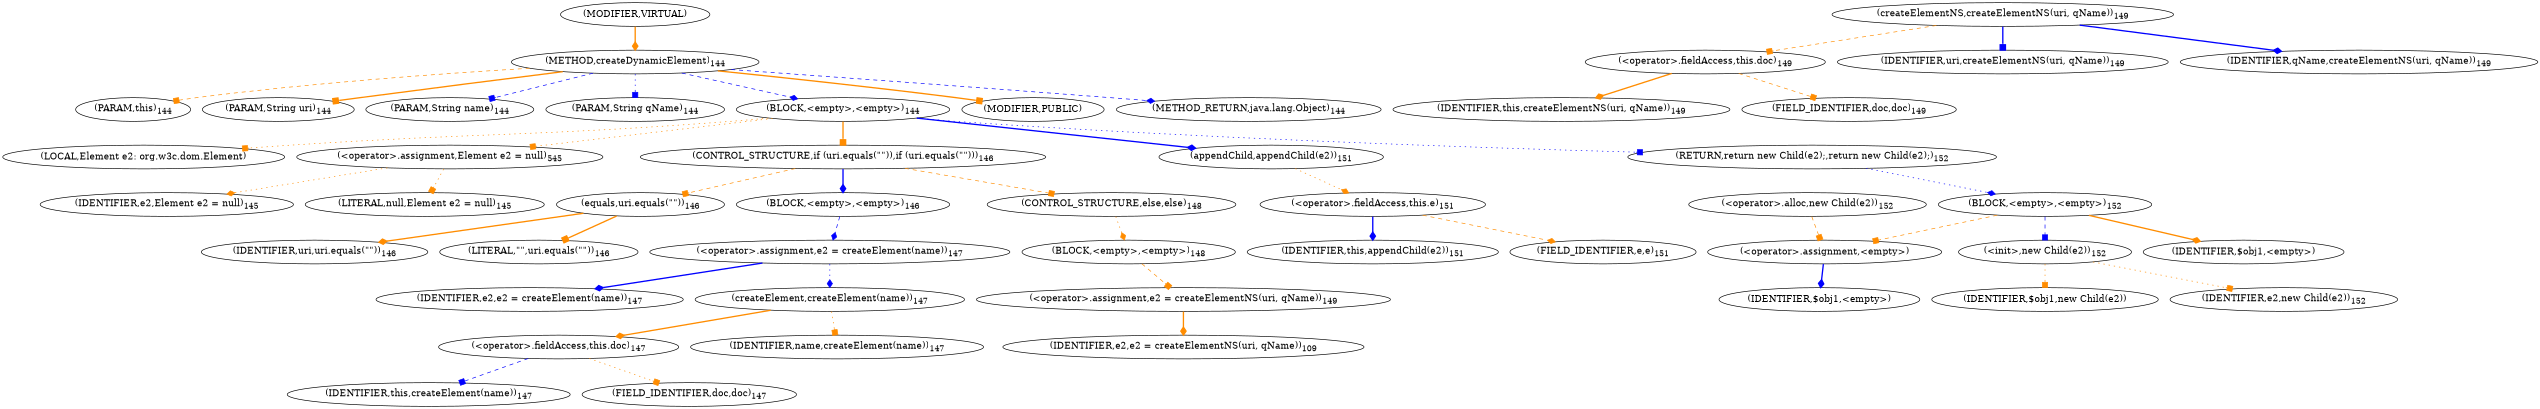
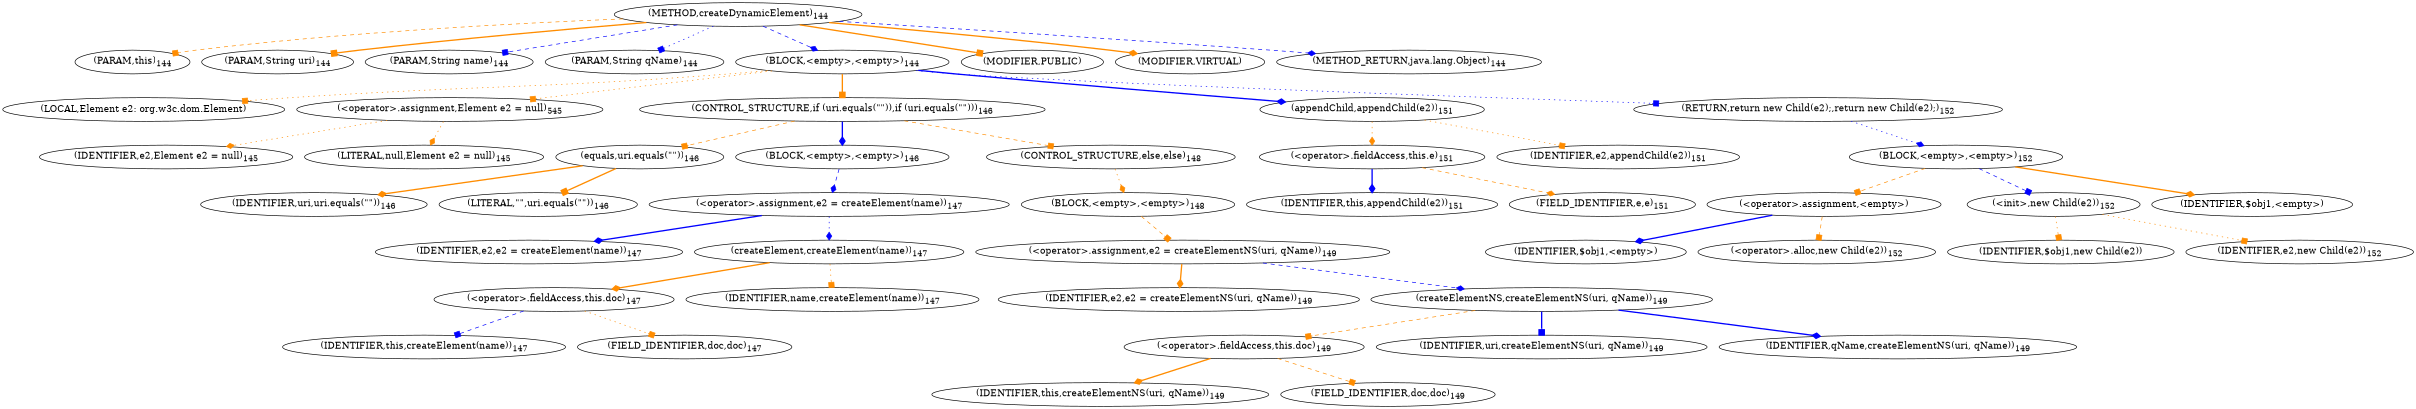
edge "(MODIFIER,VIRTUAL)" -> "(METHOD,createDynamicElement)": reversed
node "(IDENTIFIER,e2,appendChild(e2))": added
edge "(<operator>.assignment,Element e2 = null)" -> "(LITERAL,null,Element e2 = null)": arrowhead box -> diamond
edge "(<operator>.alloc,new Child(e2))" -> "(<operator>.assignment,<empty>)": reversed
edge "(<operator>.assignment,e2 = createElementNS(uri, qName))" -> "(createElementNS,createElementNS(uri, qName))": added
node "(IDENTIFIER,e2,e2 = createElementNS(uri, qName))": text "109" -> "149"
